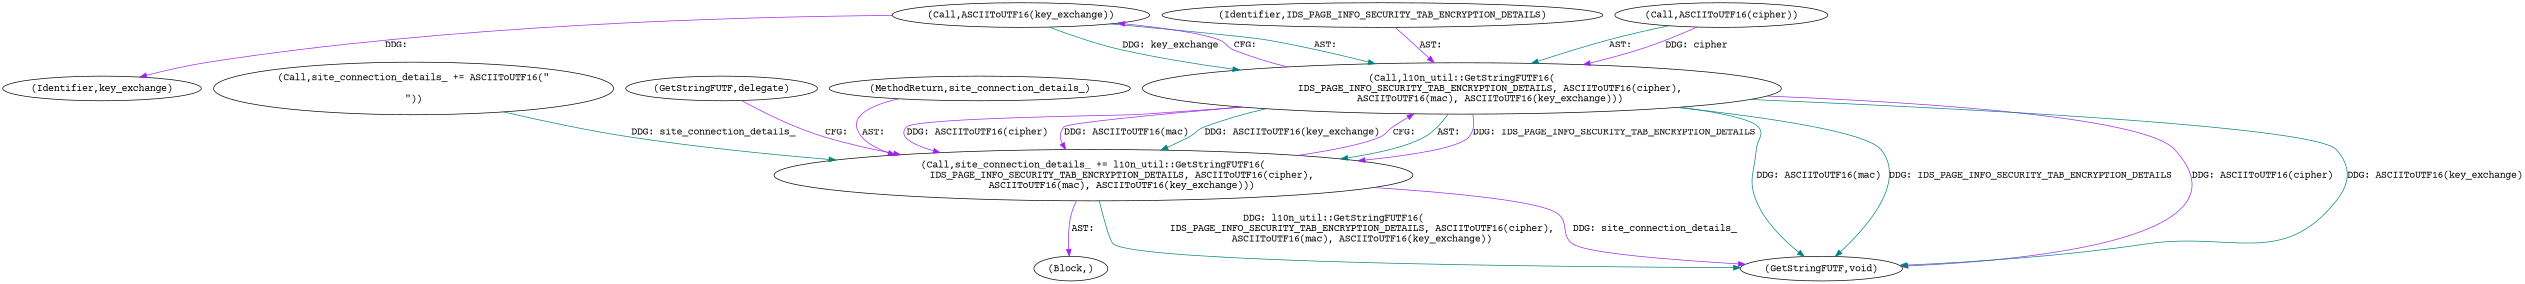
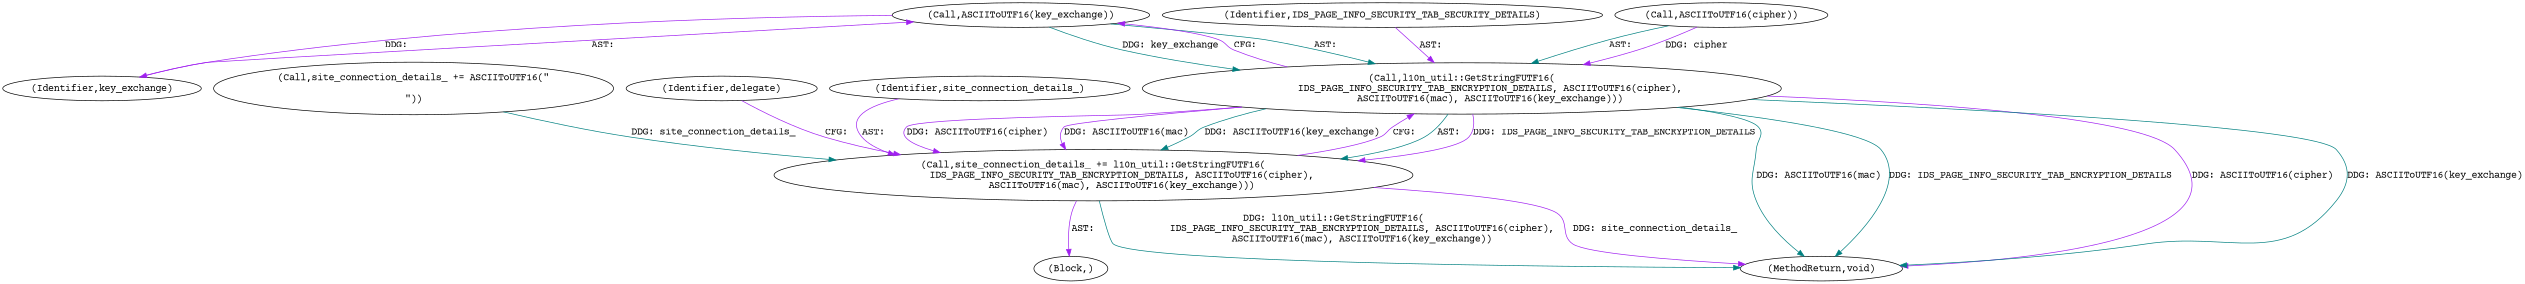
node "(Identifier,IDS_PAGE_INFO_SECURITY_TAB_ENCRYPTION_DETAILS)": label "(Identifier,IDS_PAGE_INFO_SECURITY_TAB_ENCRYPTION_DETAILS)" -> "(Identifier,IDS_PAGE_INFO_SECURITY_TAB_SECURITY_DETAILS)"
edge "(Identifier,key_exchange)" -> "(Call,ASCIIToUTF16(key_exchange))": added, label "AST:"
node "(GetStringFUTF,delegate)": label "(GetStringFUTF,delegate)" -> "(Identifier,delegate)"
node "(MethodReturn,site_connection_details_)": label "(MethodReturn,site_connection_details_)" -> "(Identifier,site_connection_details_)"
node "(GetStringFUTF,void)": label "(GetStringFUTF,void)" -> "(MethodReturn,void)"
